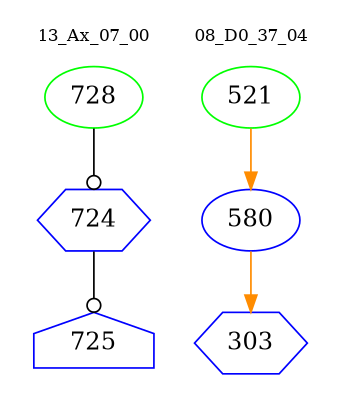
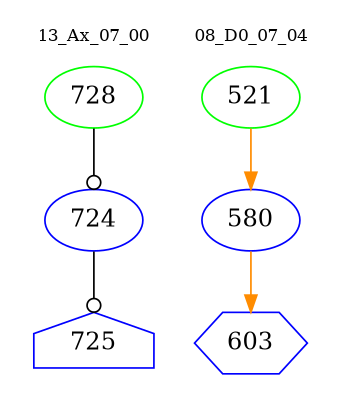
cluster "08_D0_37_04": label "08_D0_37_04" -> "08_D0_07_04"
node "724": shape hexagon -> ellipse
node "303": label "303" -> "603"
